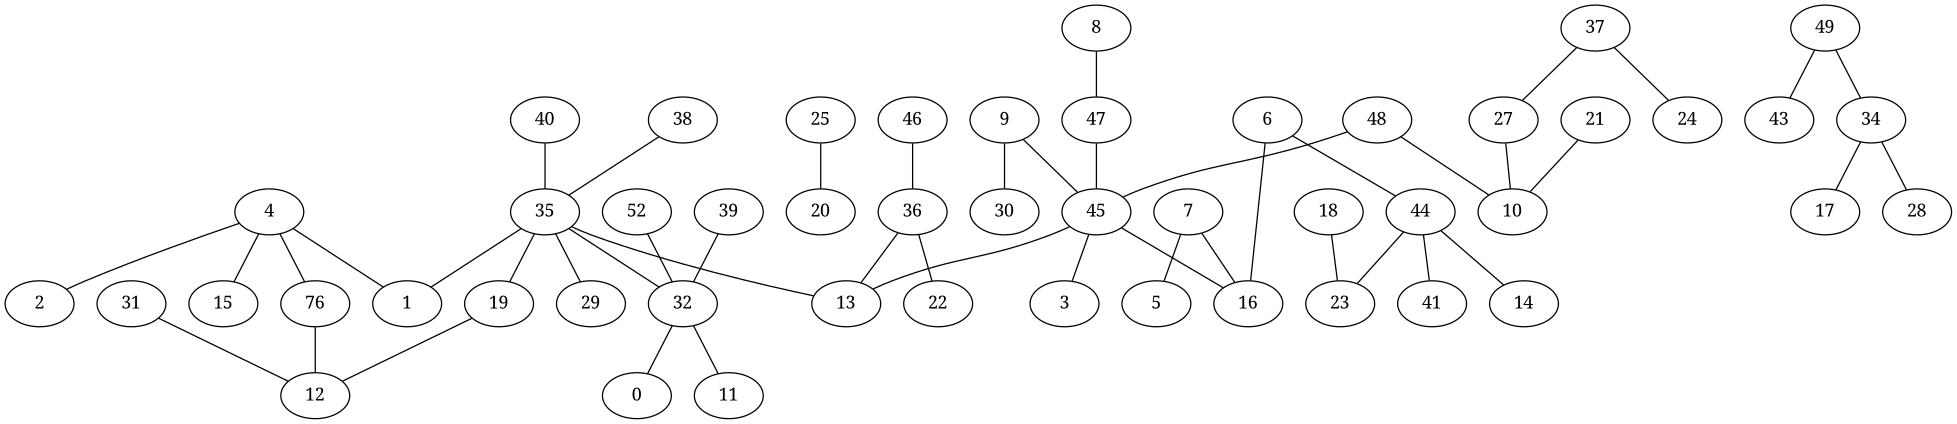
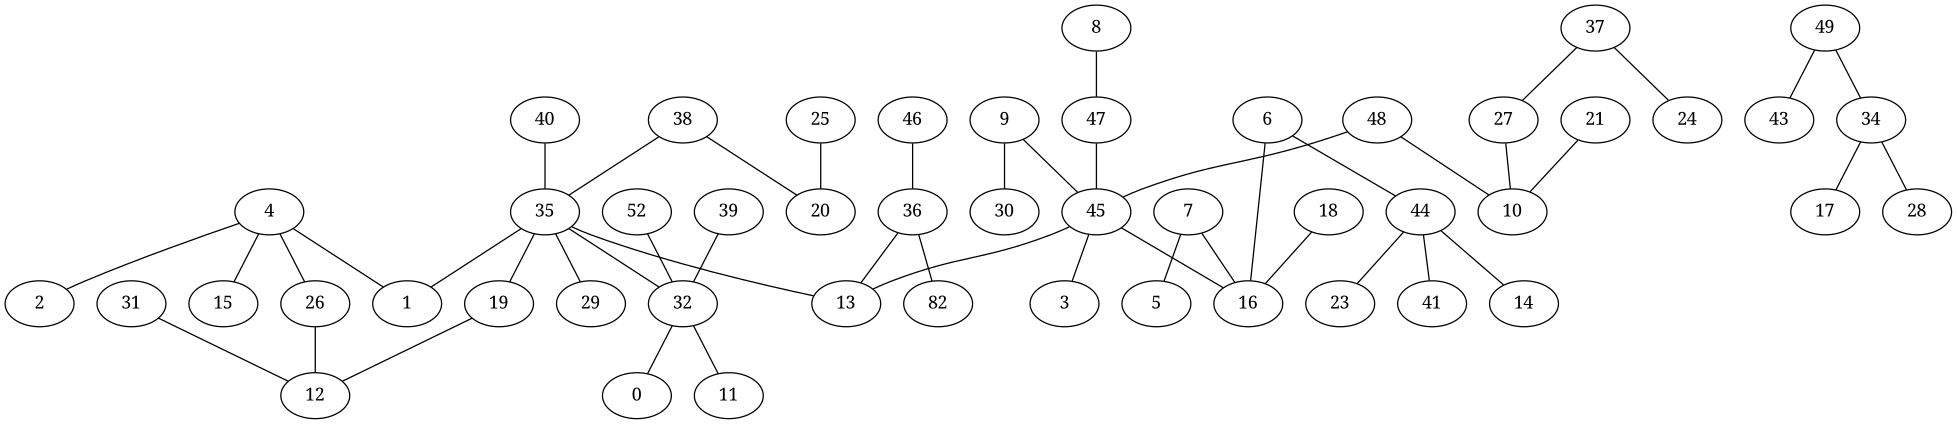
edge "38" -- "20": added
edge "18" -- "23": now "18" -- "16"
node "76": label "76" -> "26"
node "22": label "22" -> "82"
